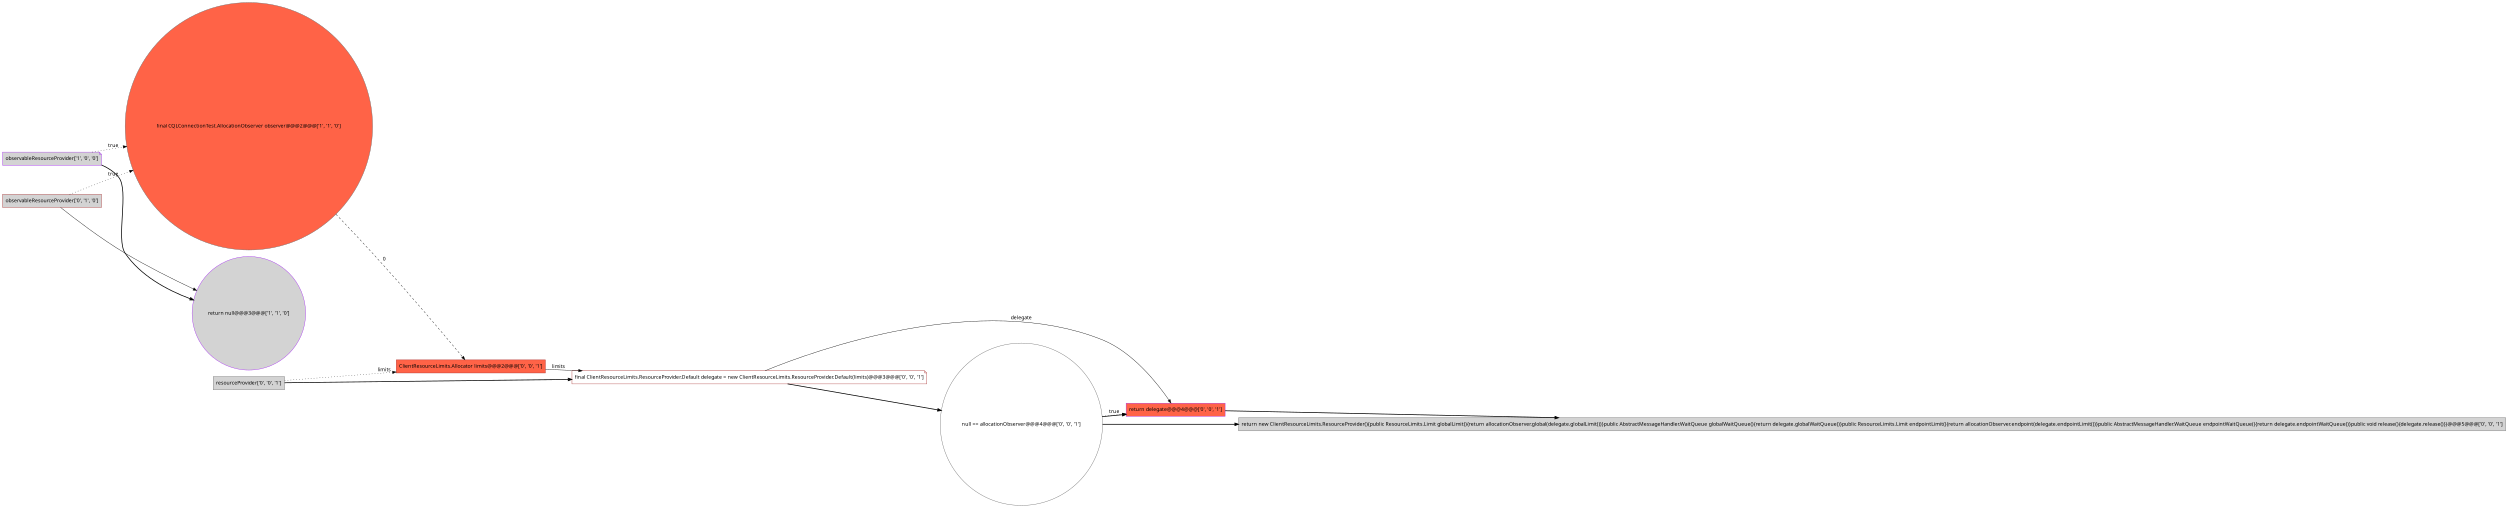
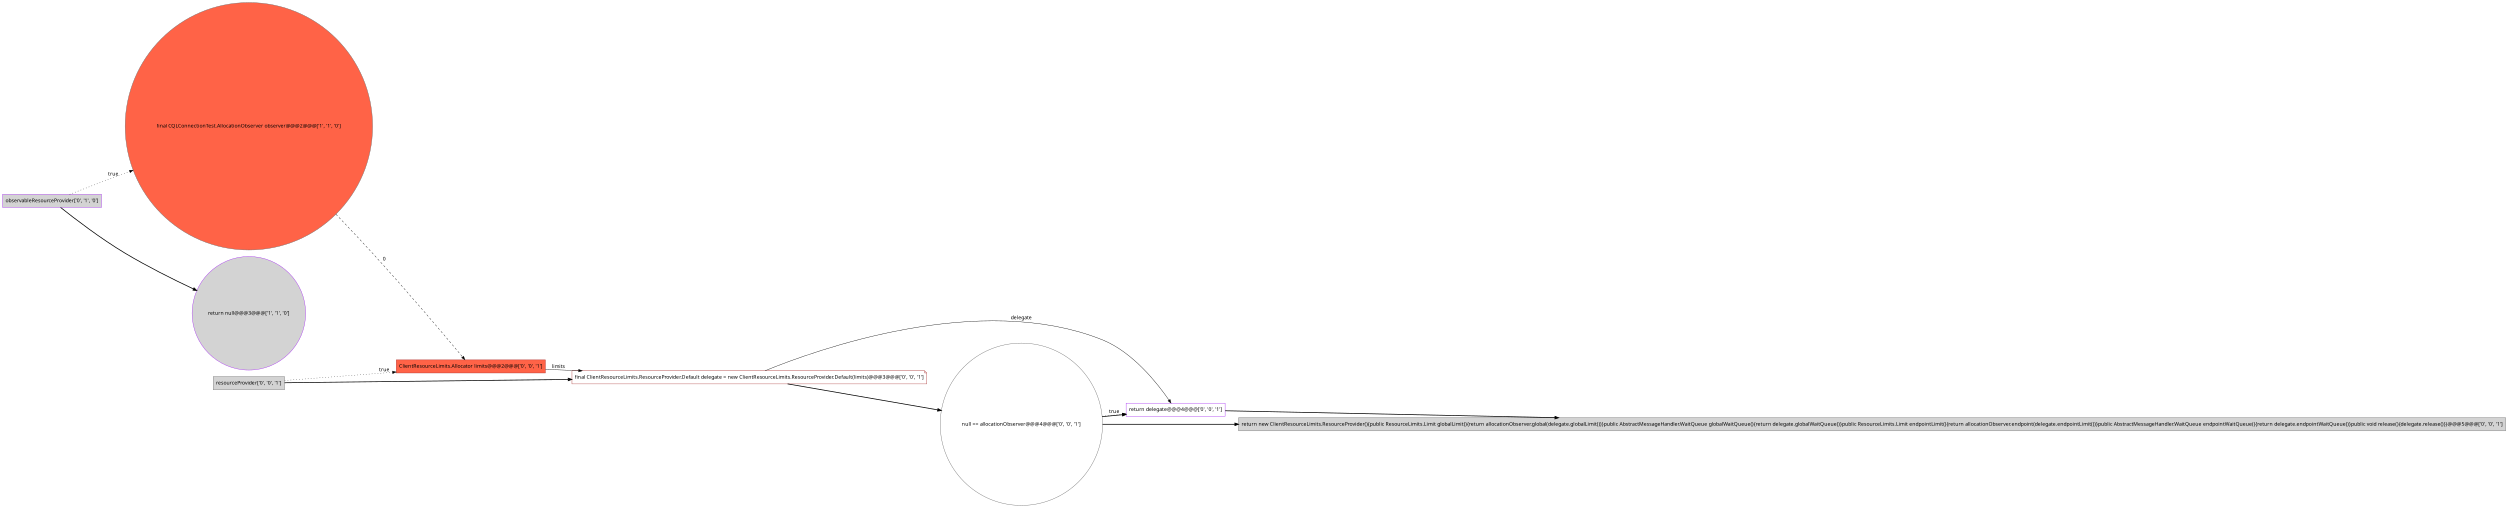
node "observableResourceProvider['1', '0', '0']": removed
node "observableResourceProvider['0', '1', '0']": color brown -> purple
edge "observableResourceProvider['0', '1', '0']" -> "return null@@@3@@@['1', '1', '0']": style solid -> bold
edge "resourceProvider['0', '0', '1']" -> "ClientResourceLimits.Allocator limits@@@2@@@['0', '0', '1']": label "limits" -> "true"
node "return delegate@@@4@@@['0', '0', '1']": fillcolor tomato -> white
